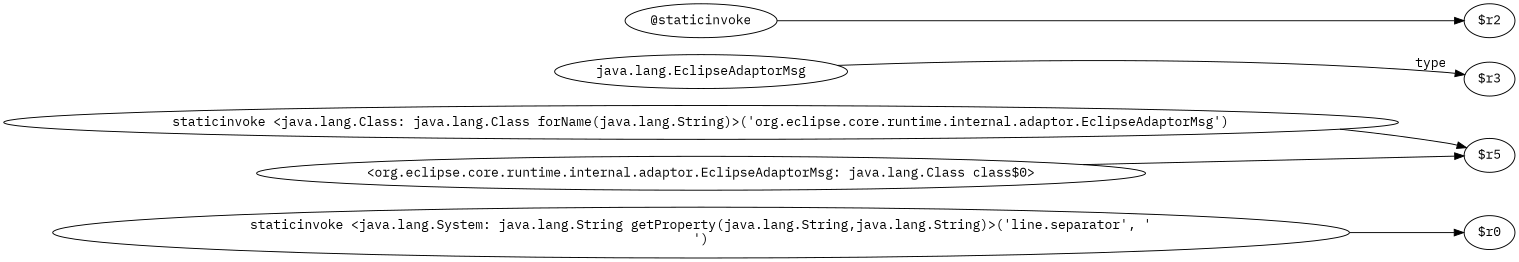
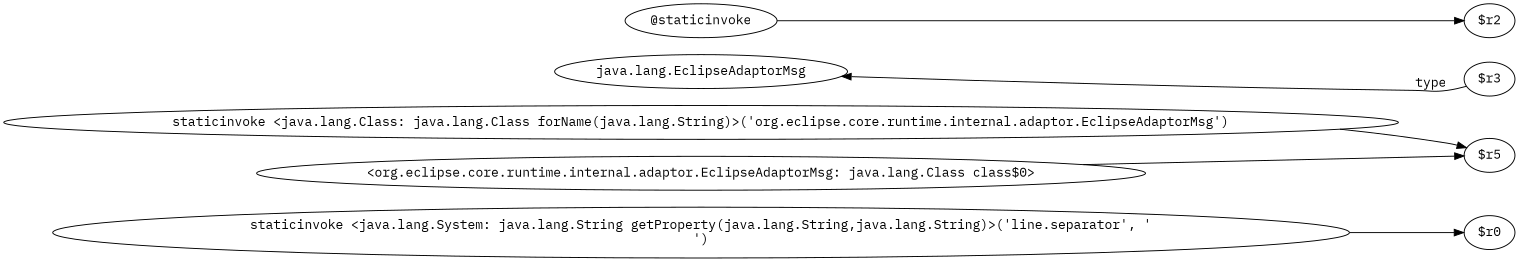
edge "java.lang.EclipseAdaptorMsg" -> "$r3": reversed
